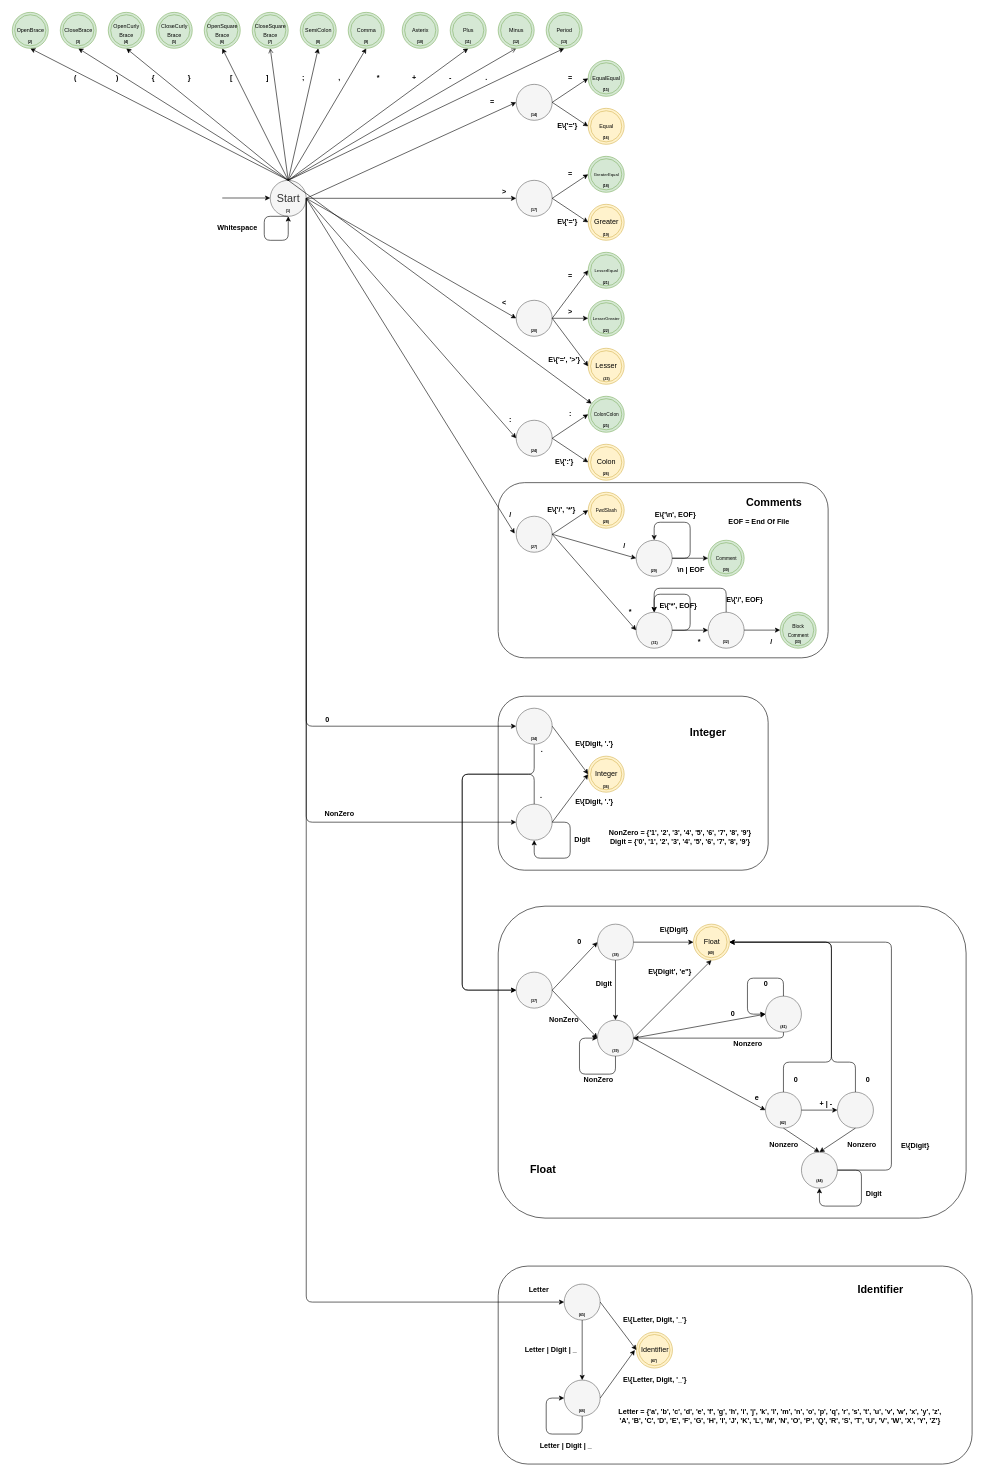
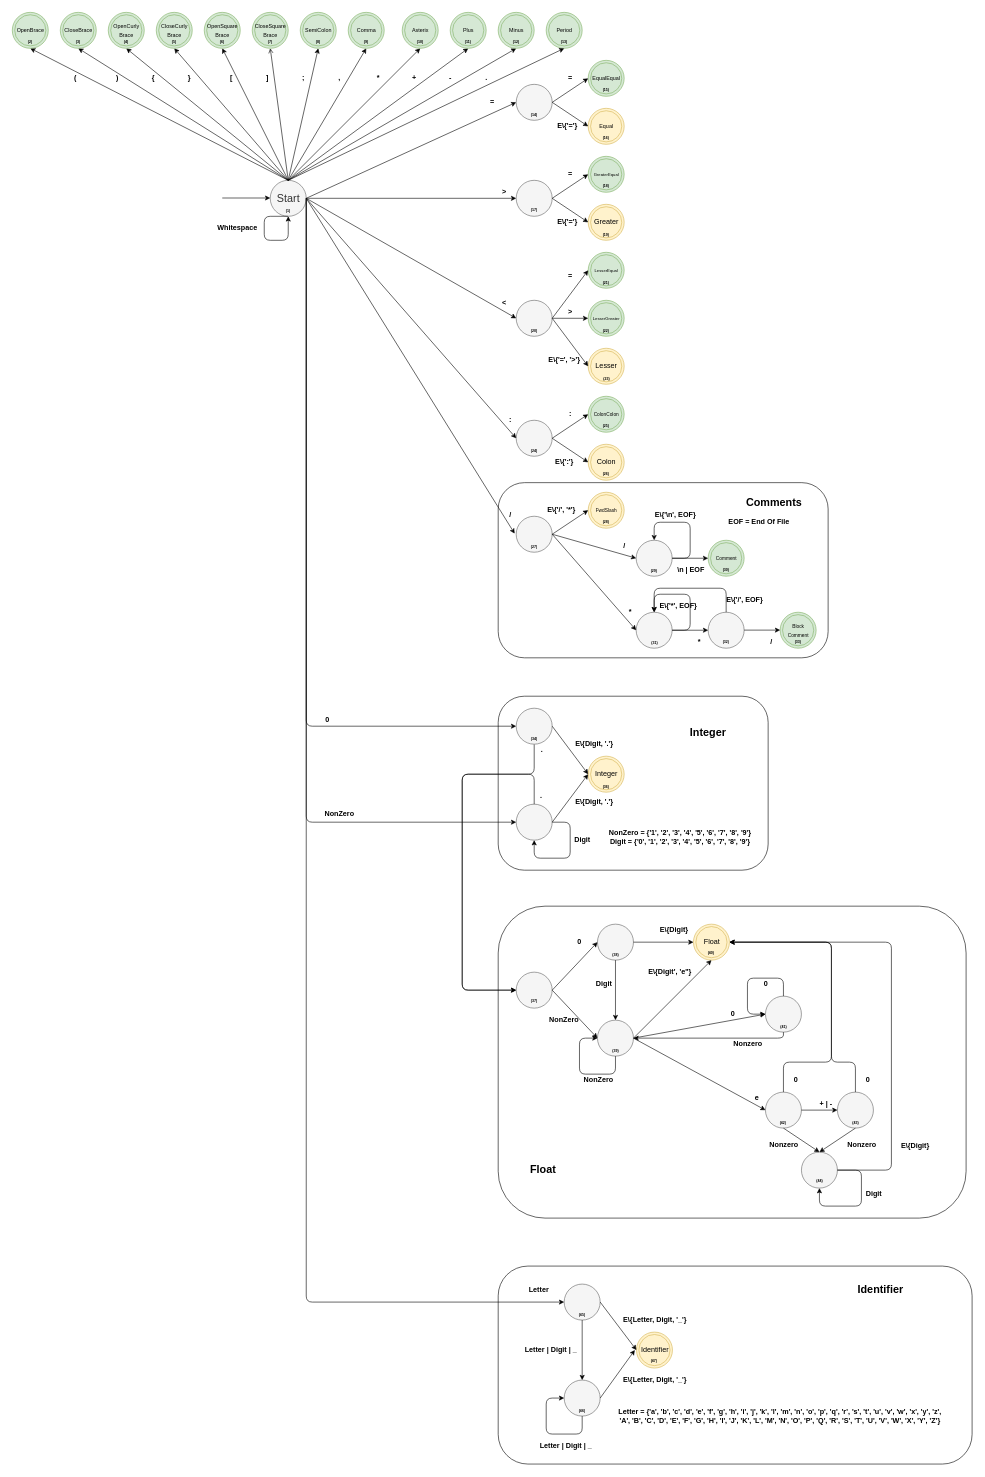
edge "Start" -> "Minus": arrowhead open -> classic
edge "Start" -> "CloseCurly Brace": added
edge "Start" -> "ColonColon": now "Start" -> "Asterix"
node "(43)": added
